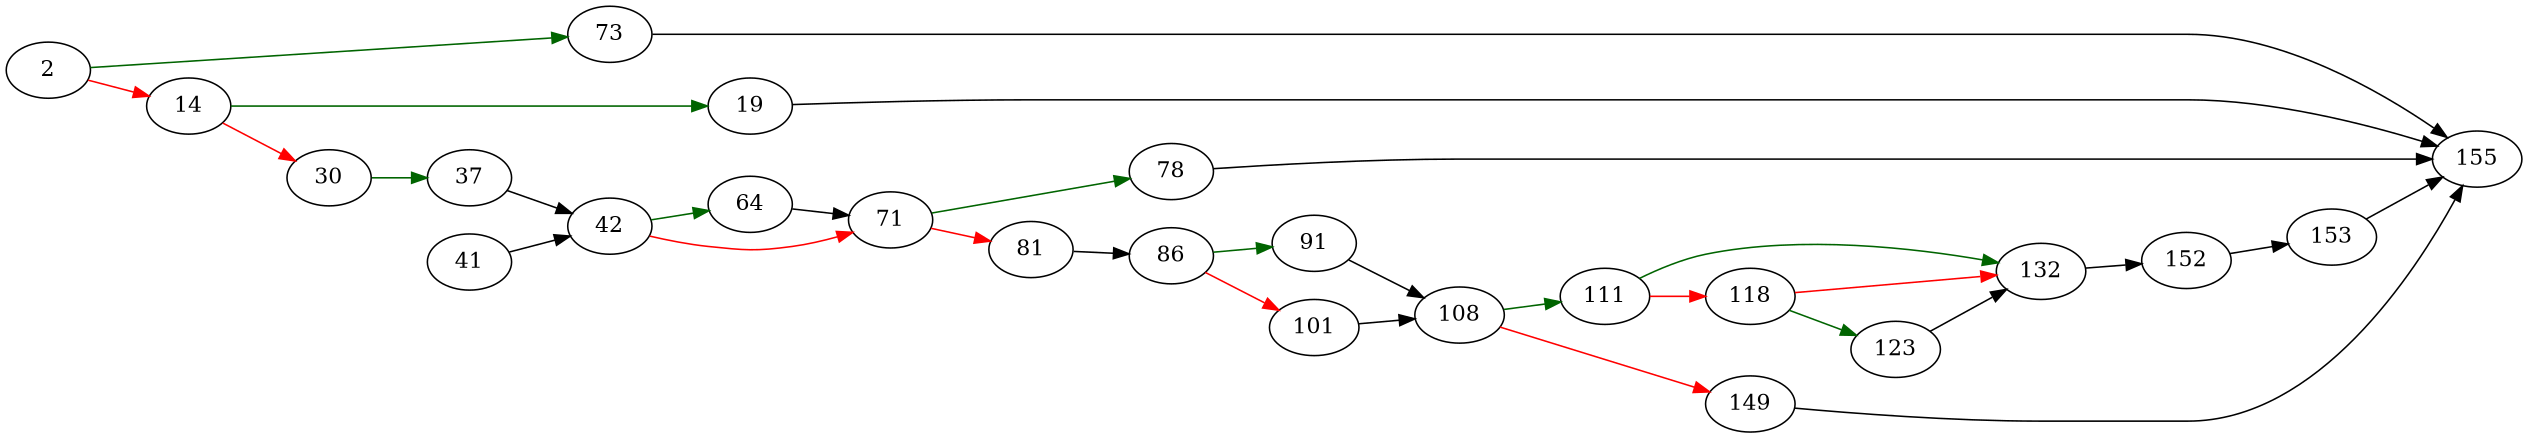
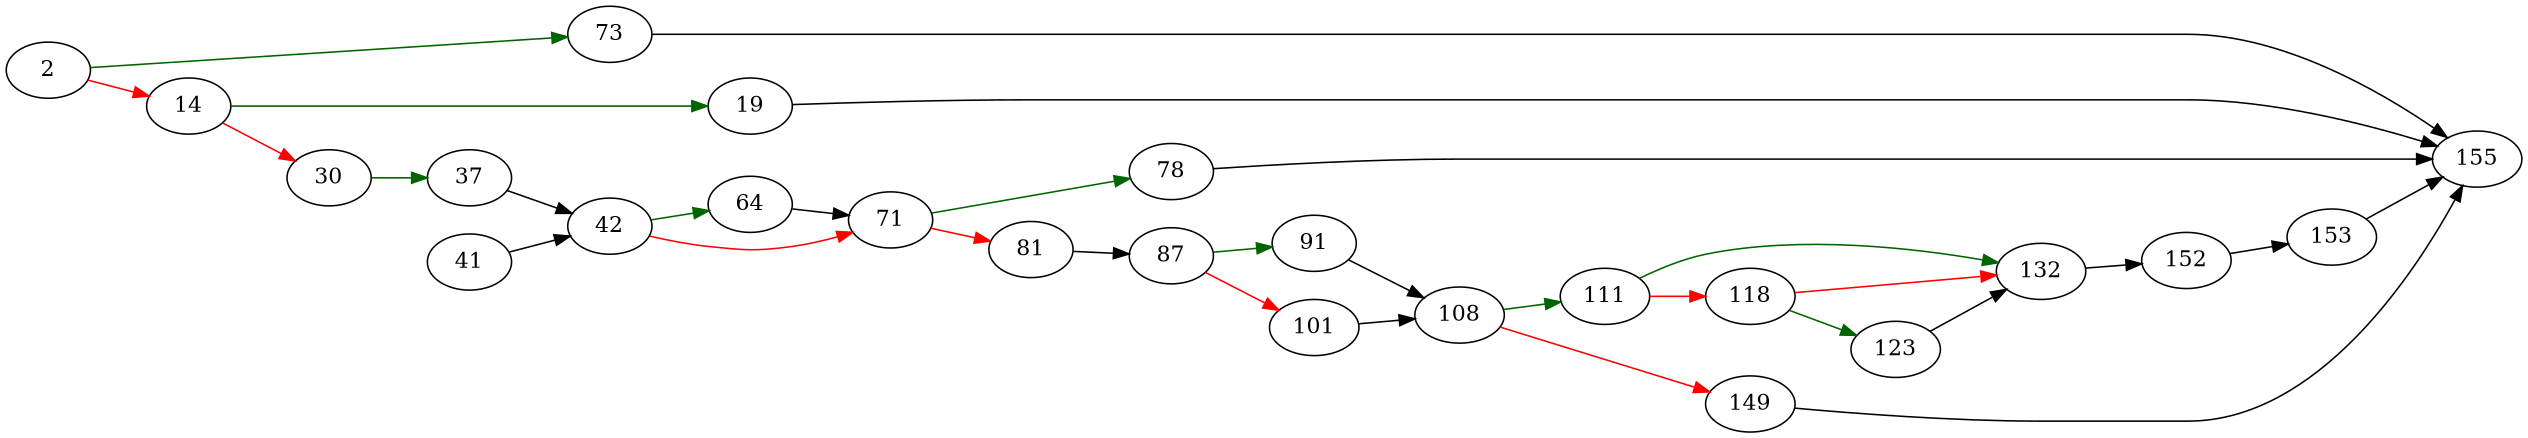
node "86": label "86" -> "87"
